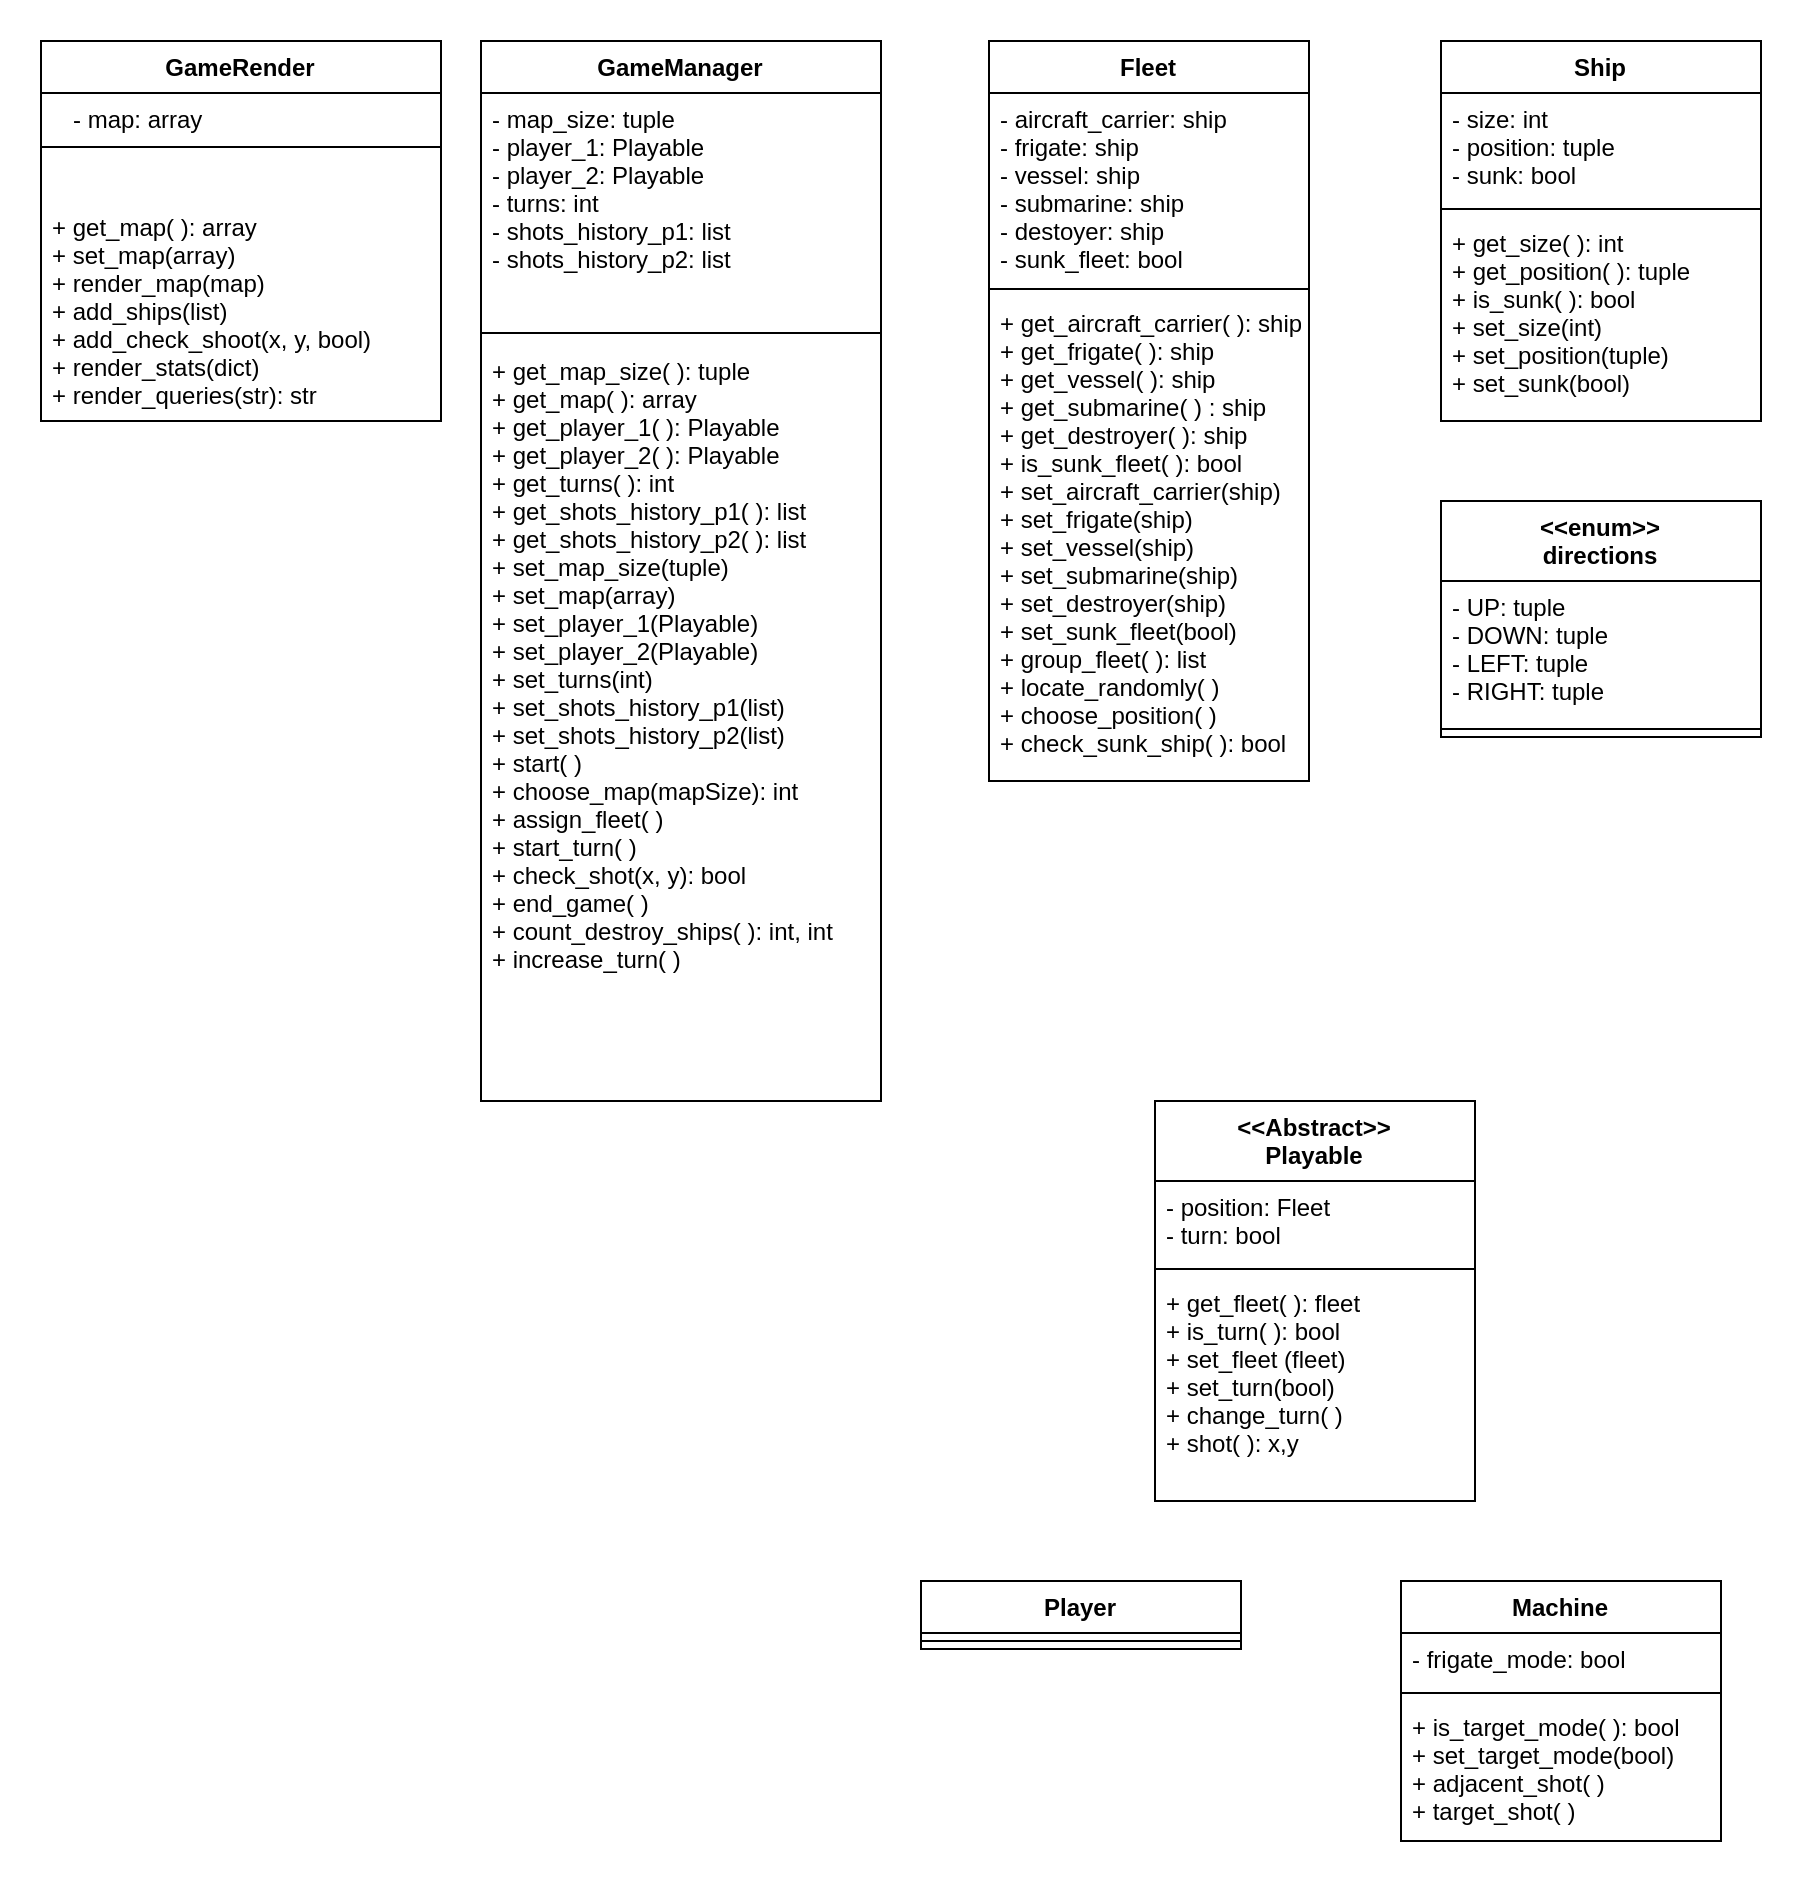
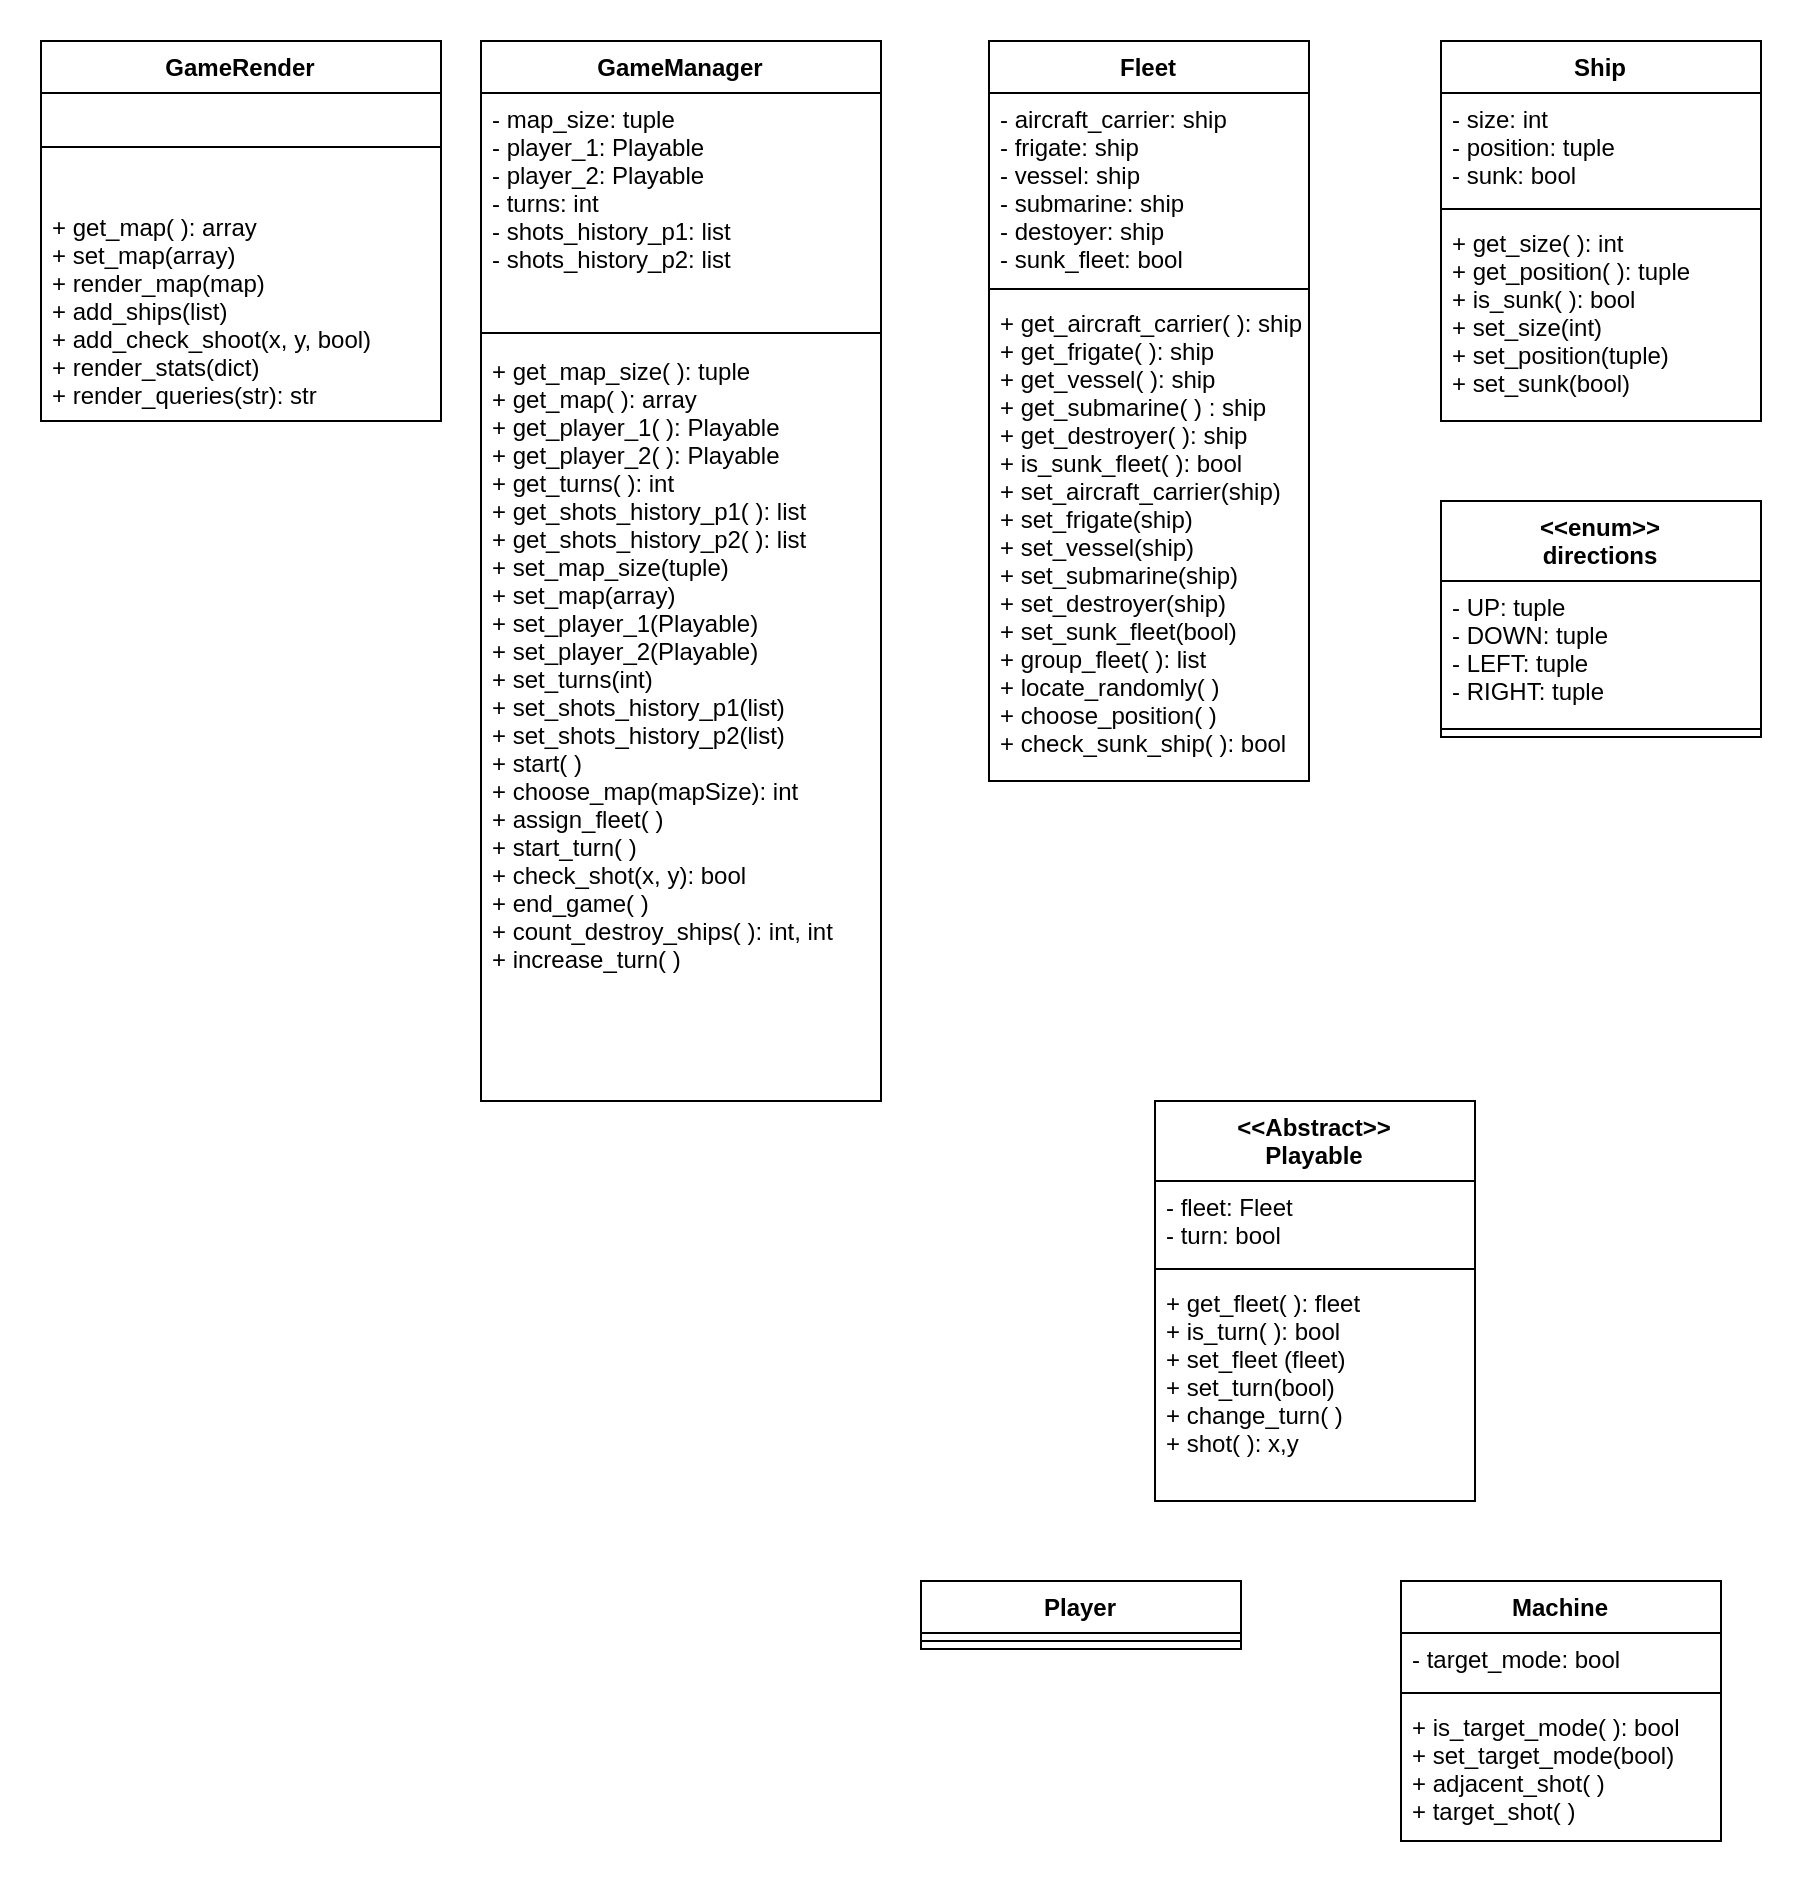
node "- map: array": removed
node "- position: Fleet - turn: bool": label "- position: Fleet - turn: bool" -> "- fleet: Fleet - turn: bool"
node "- frigate_mode: bool": label "- frigate_mode: bool" -> "- target_mode: bool"
